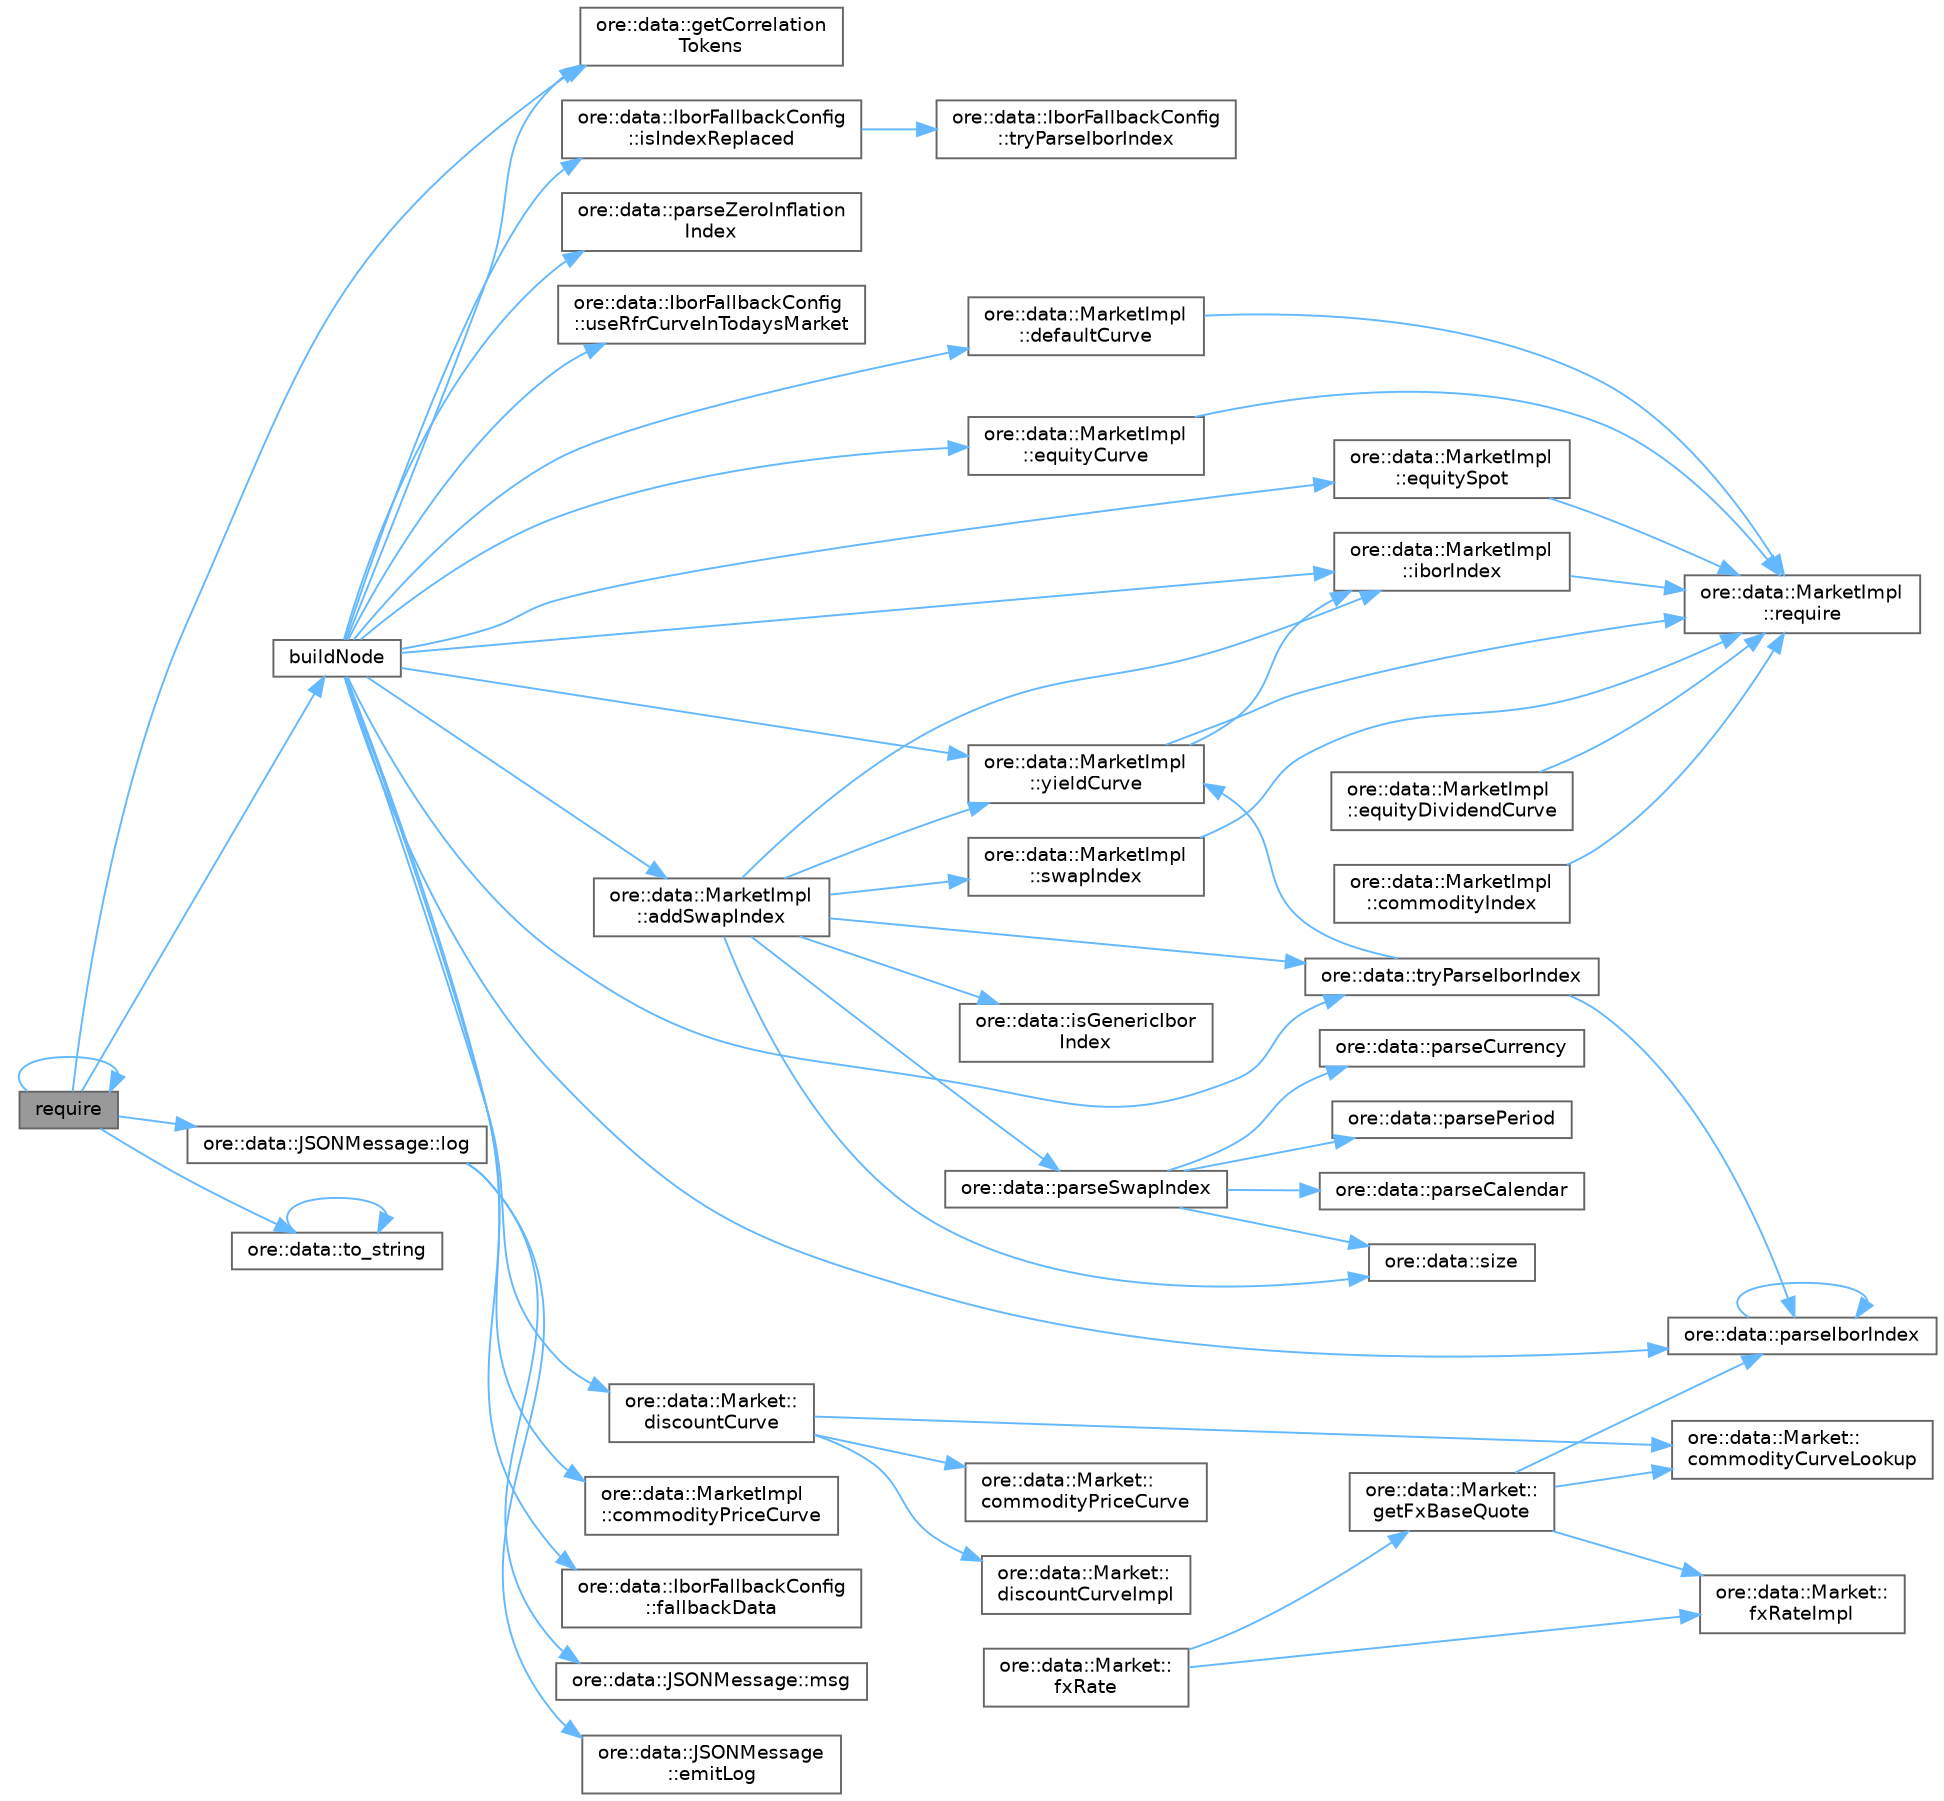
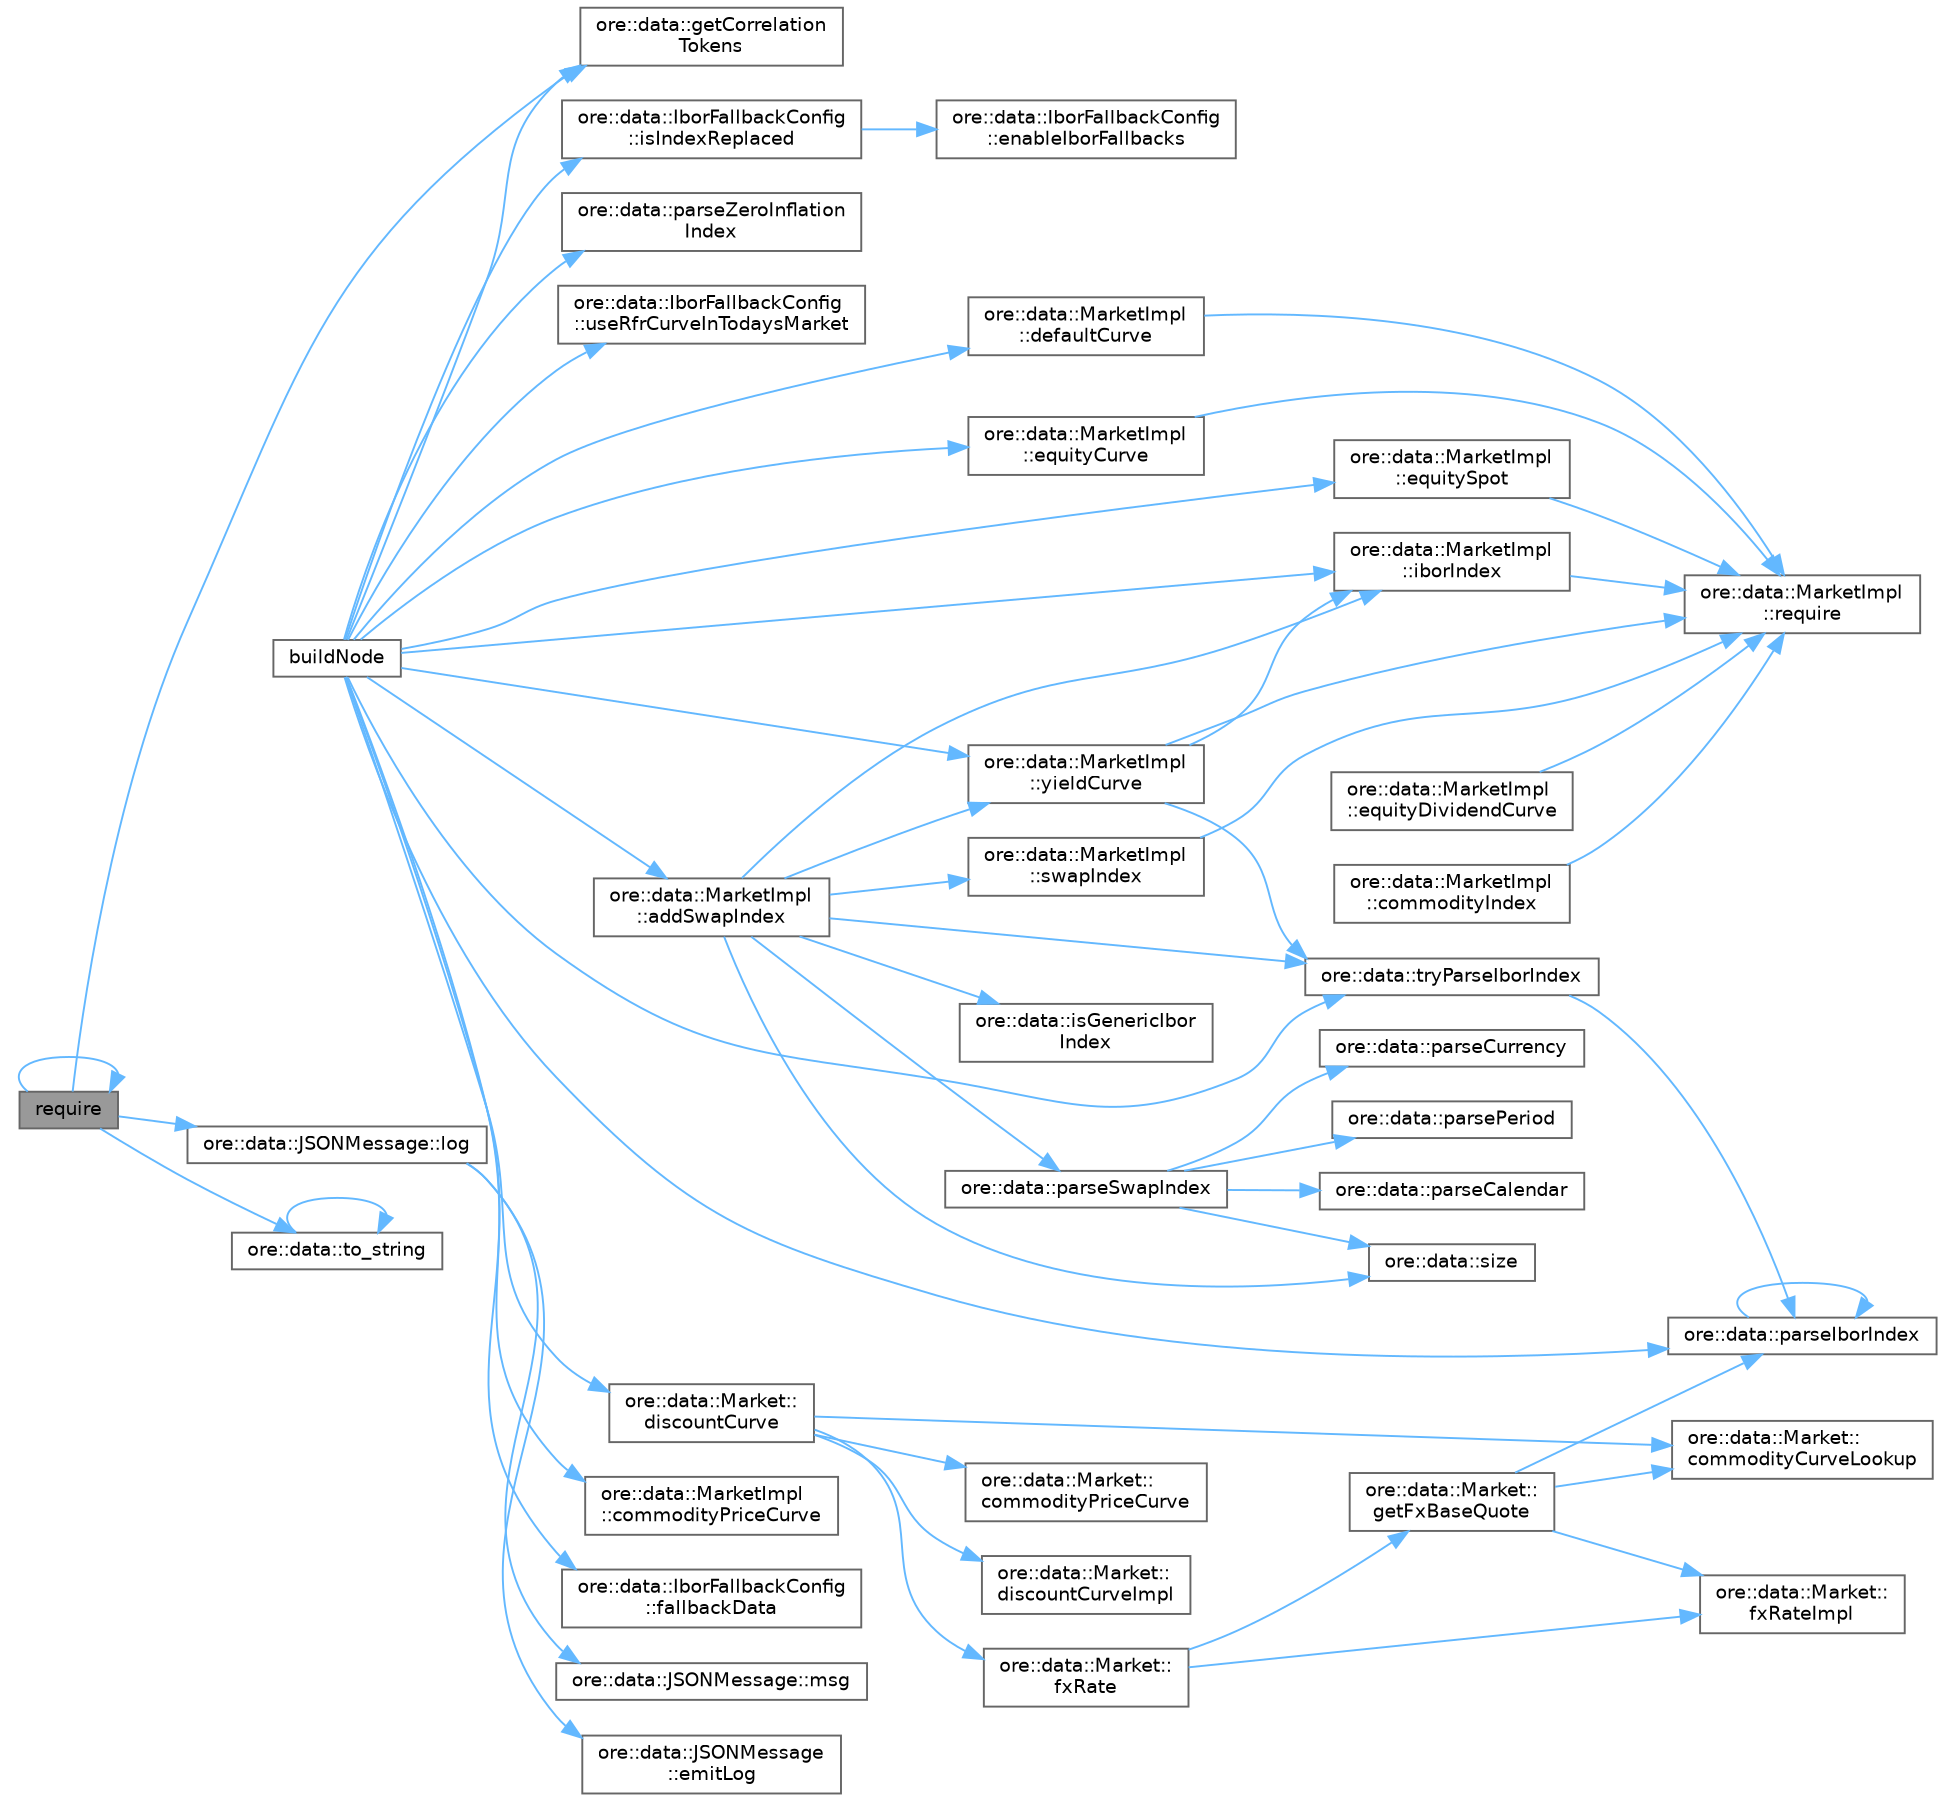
node "ore::data::IborFallbackConfig ::tryParseIborIndex": label "ore::data::IborFallbackConfig ::tryParseIborIndex" -> "ore::data::IborFallbackConfig ::enableIborFallbacks"
edge "require" -> "buildNode": removed
edge "ore::data::tryParseIborIndex" -> "ore::data::MarketImpl ::yieldCurve": reversed
edge "ore::data::Market:: discountCurve" -> "ore::data::Market:: fxRate": added
